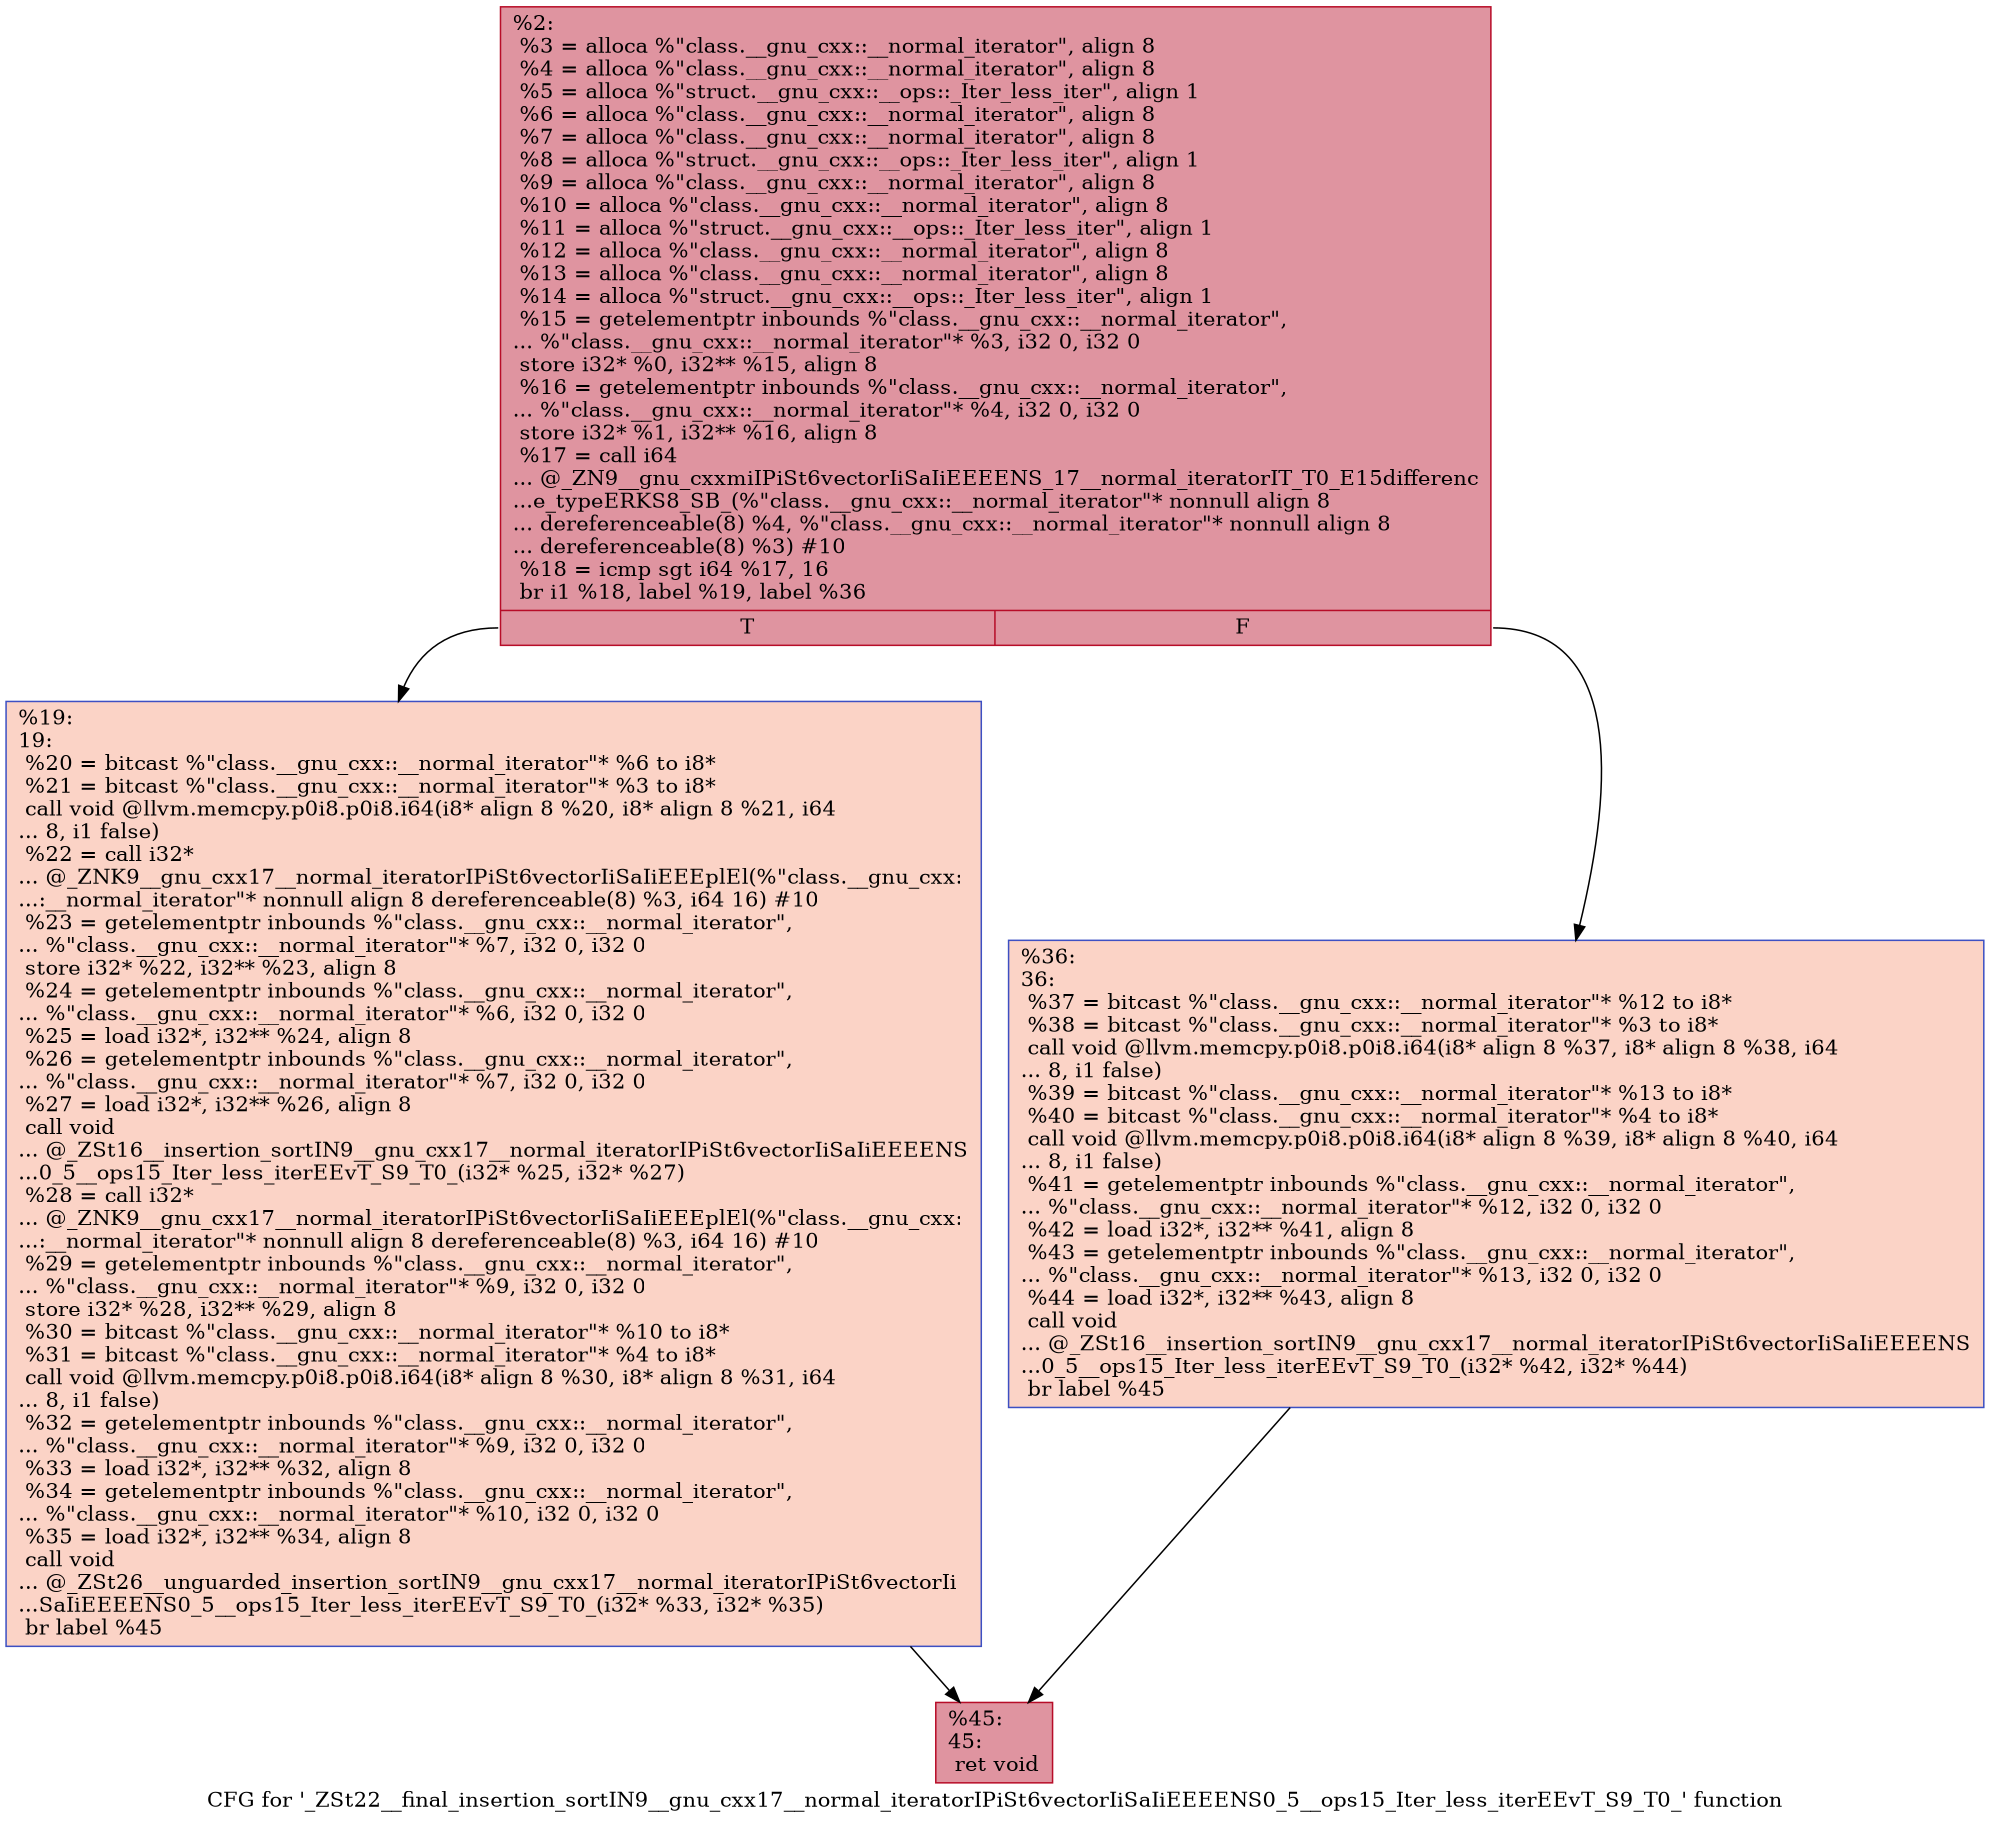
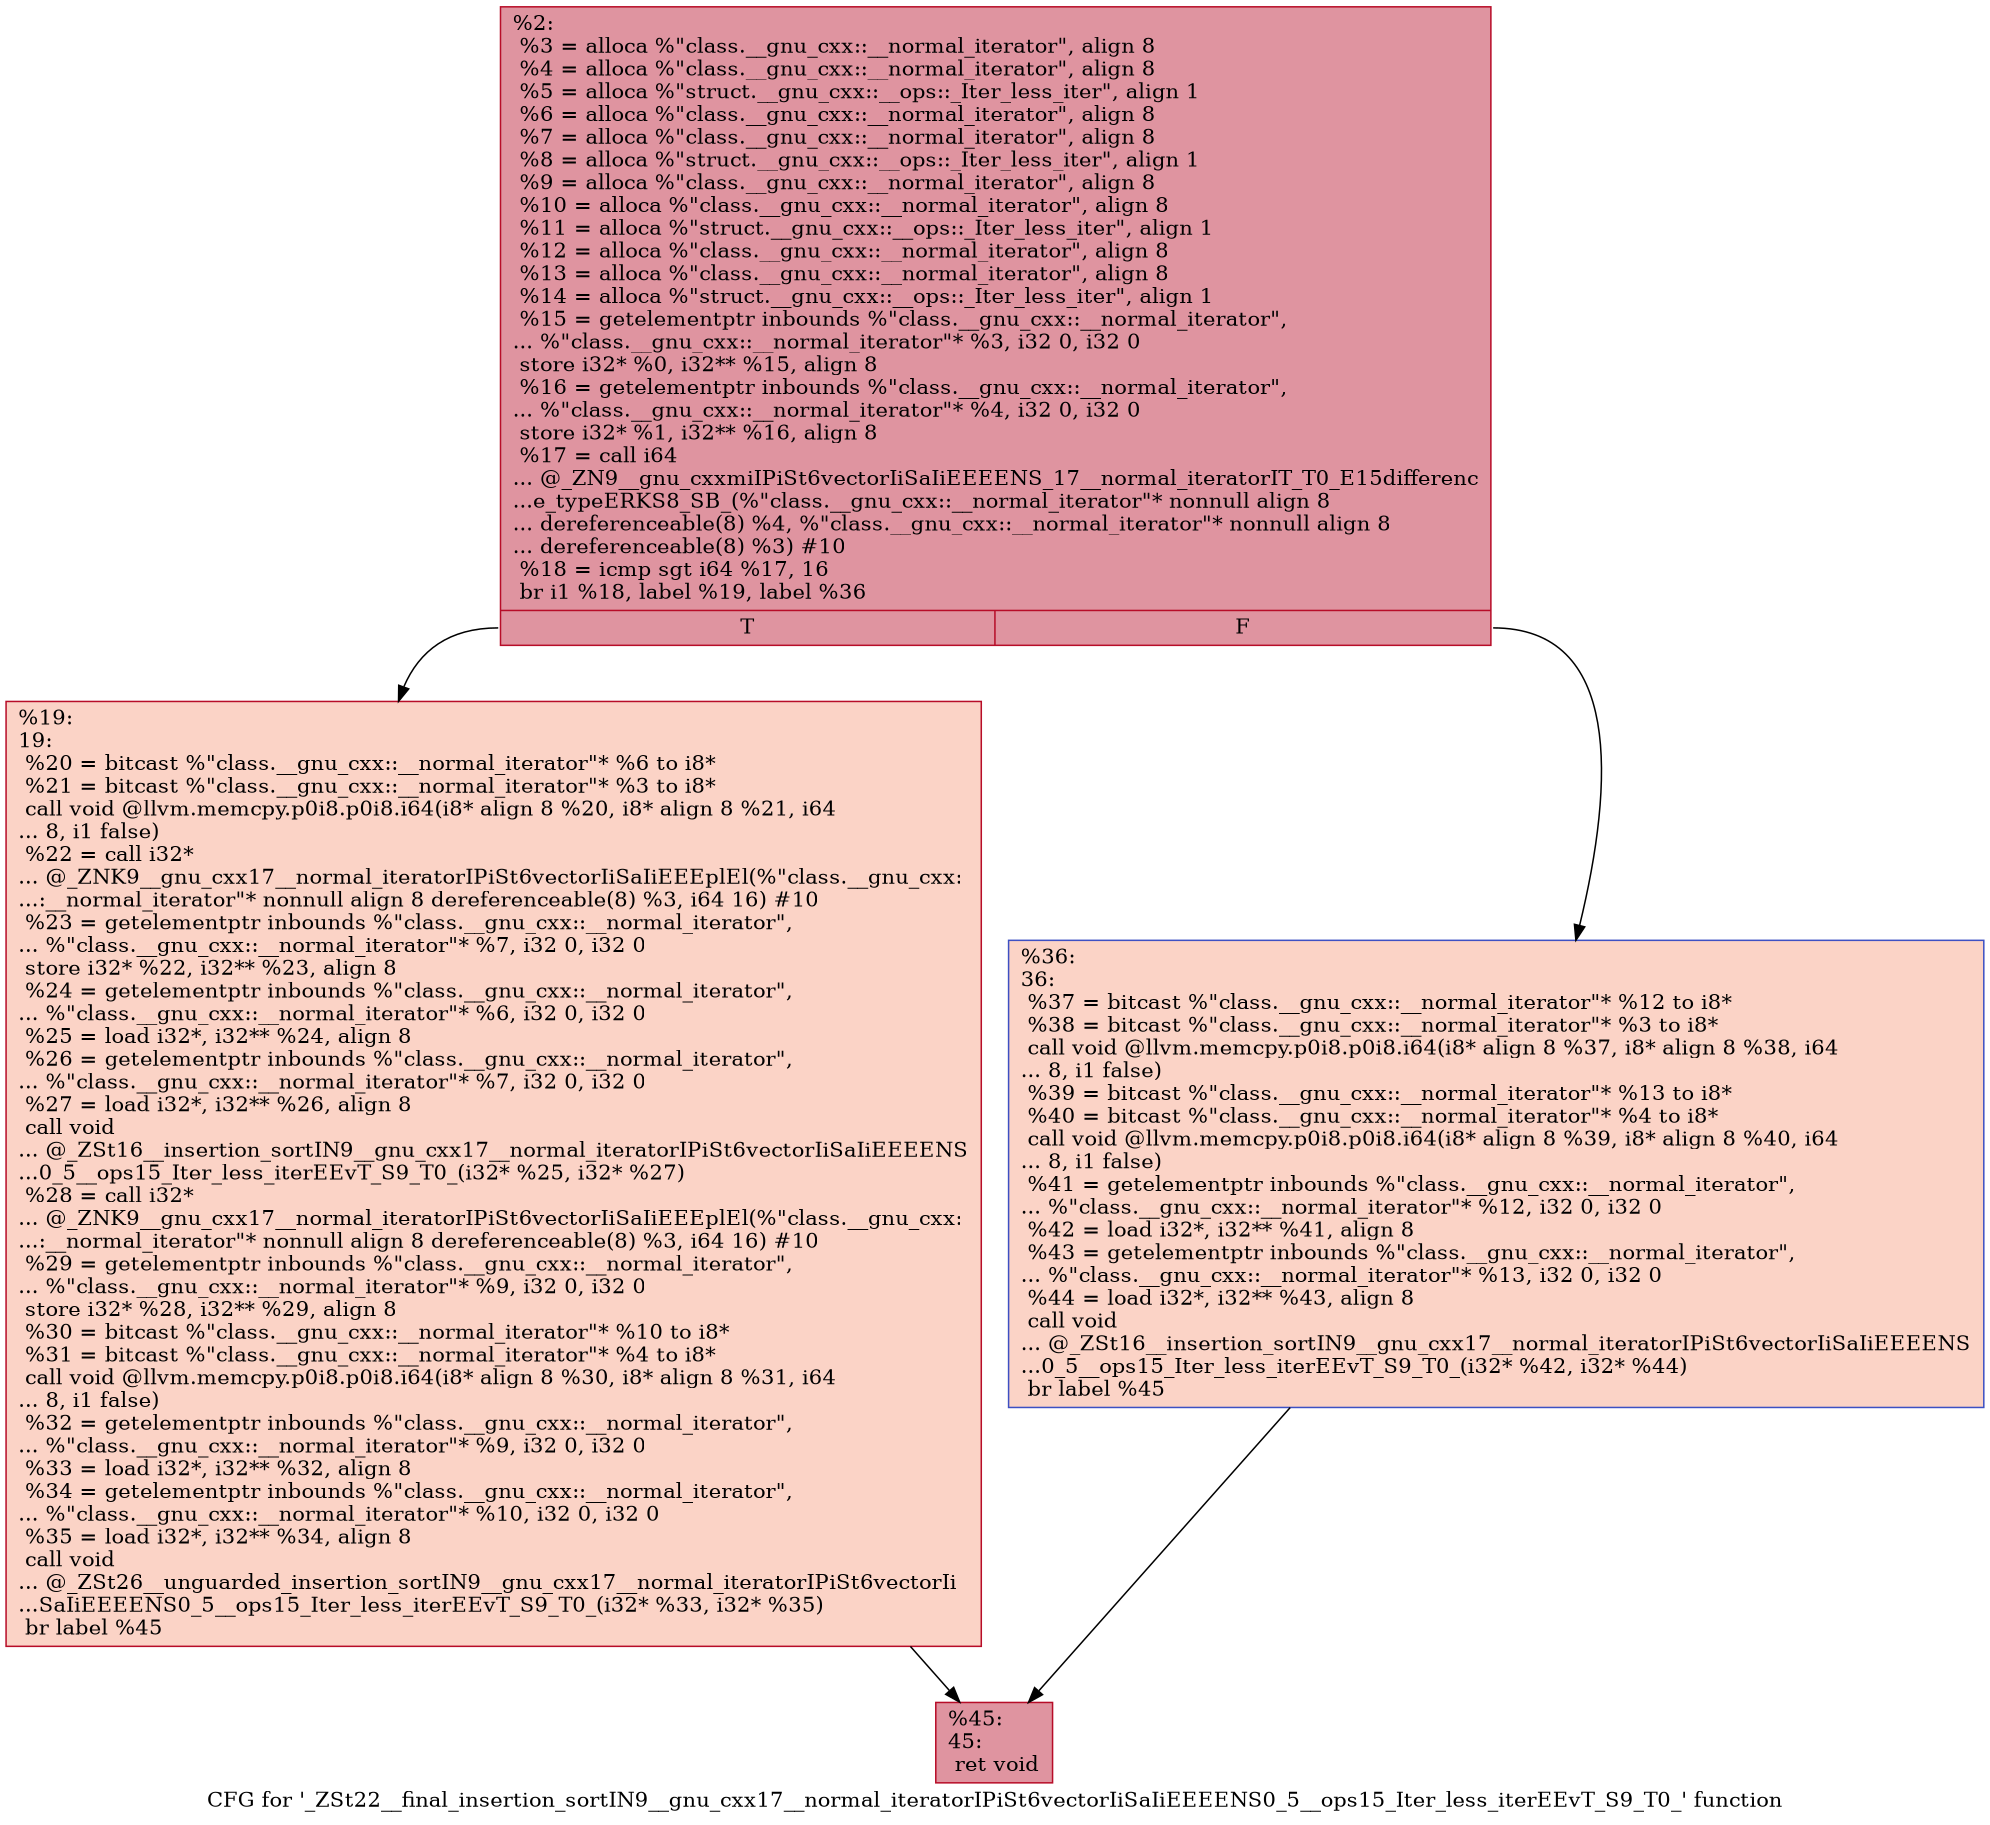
node "%19:": color #3d50c3ff -> #b70d28ff
